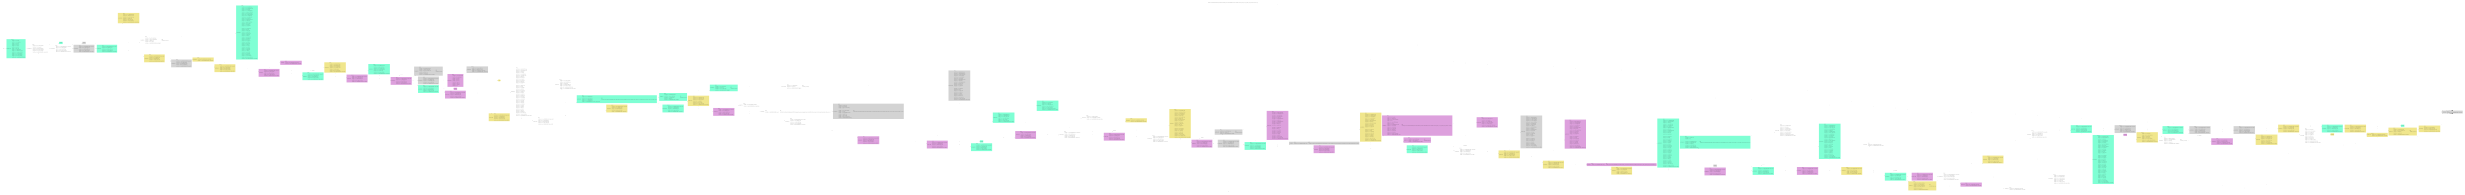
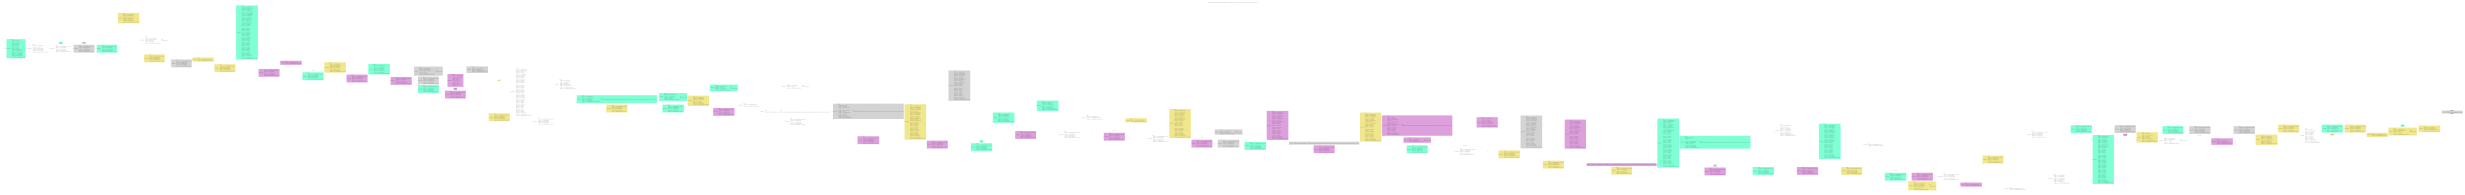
node "0x402178 [118]": added
